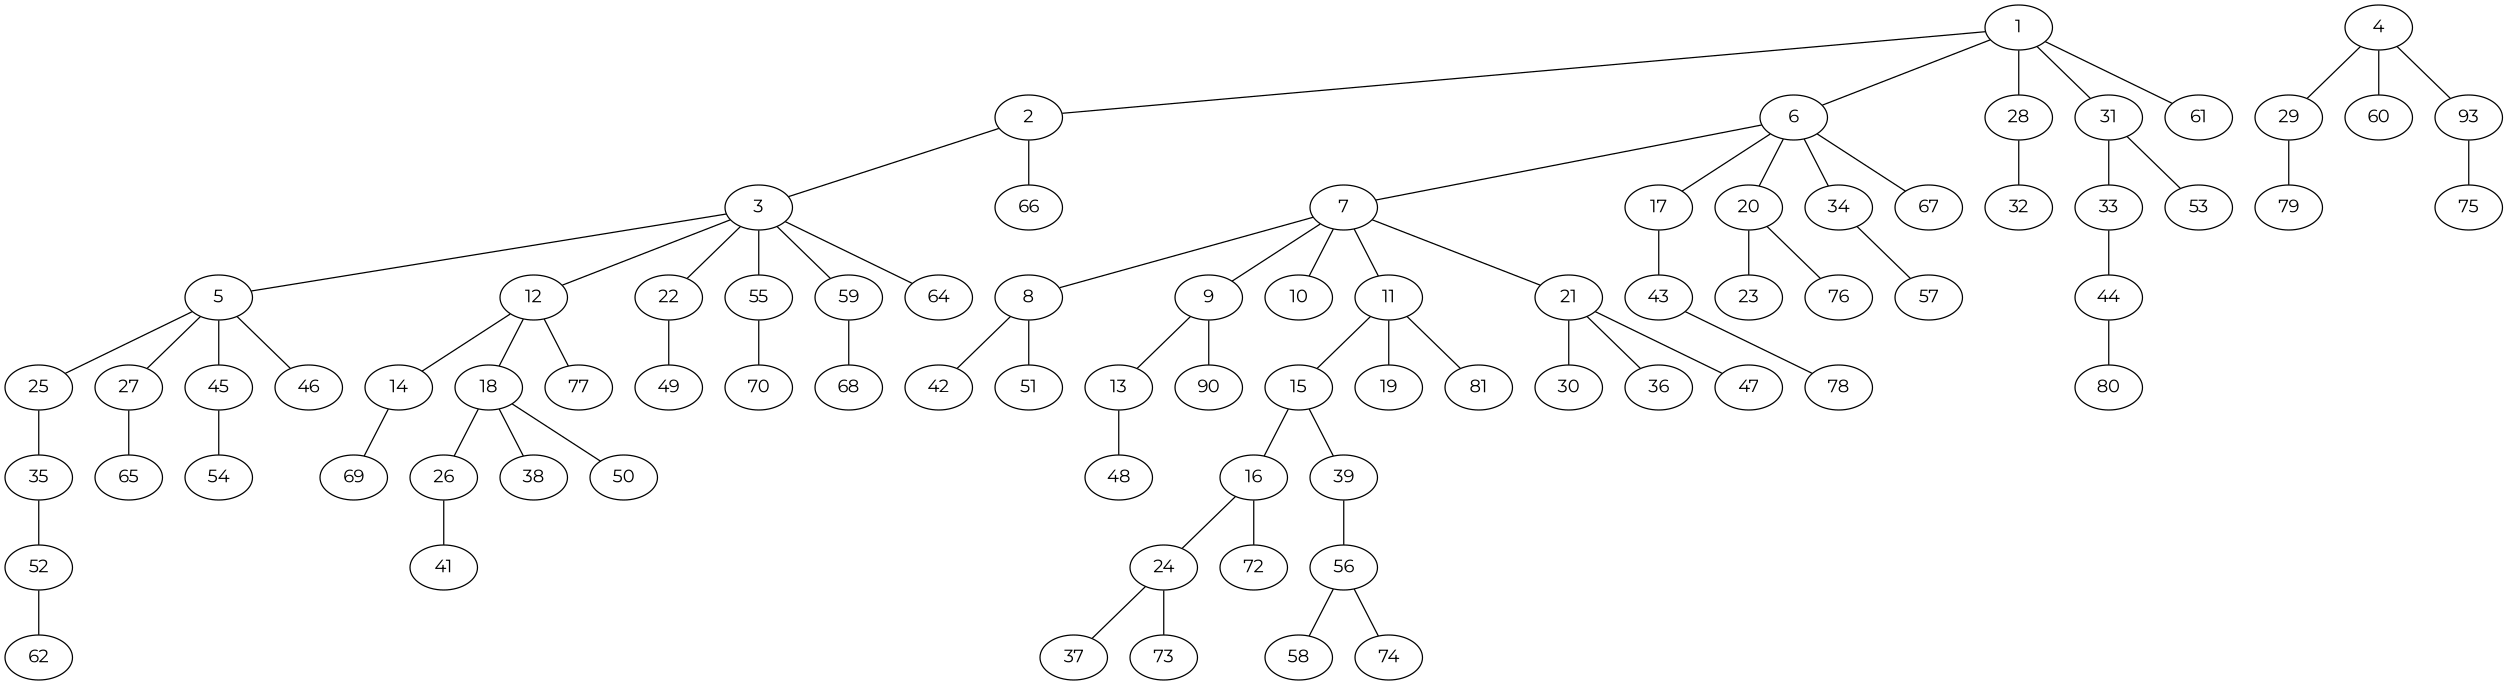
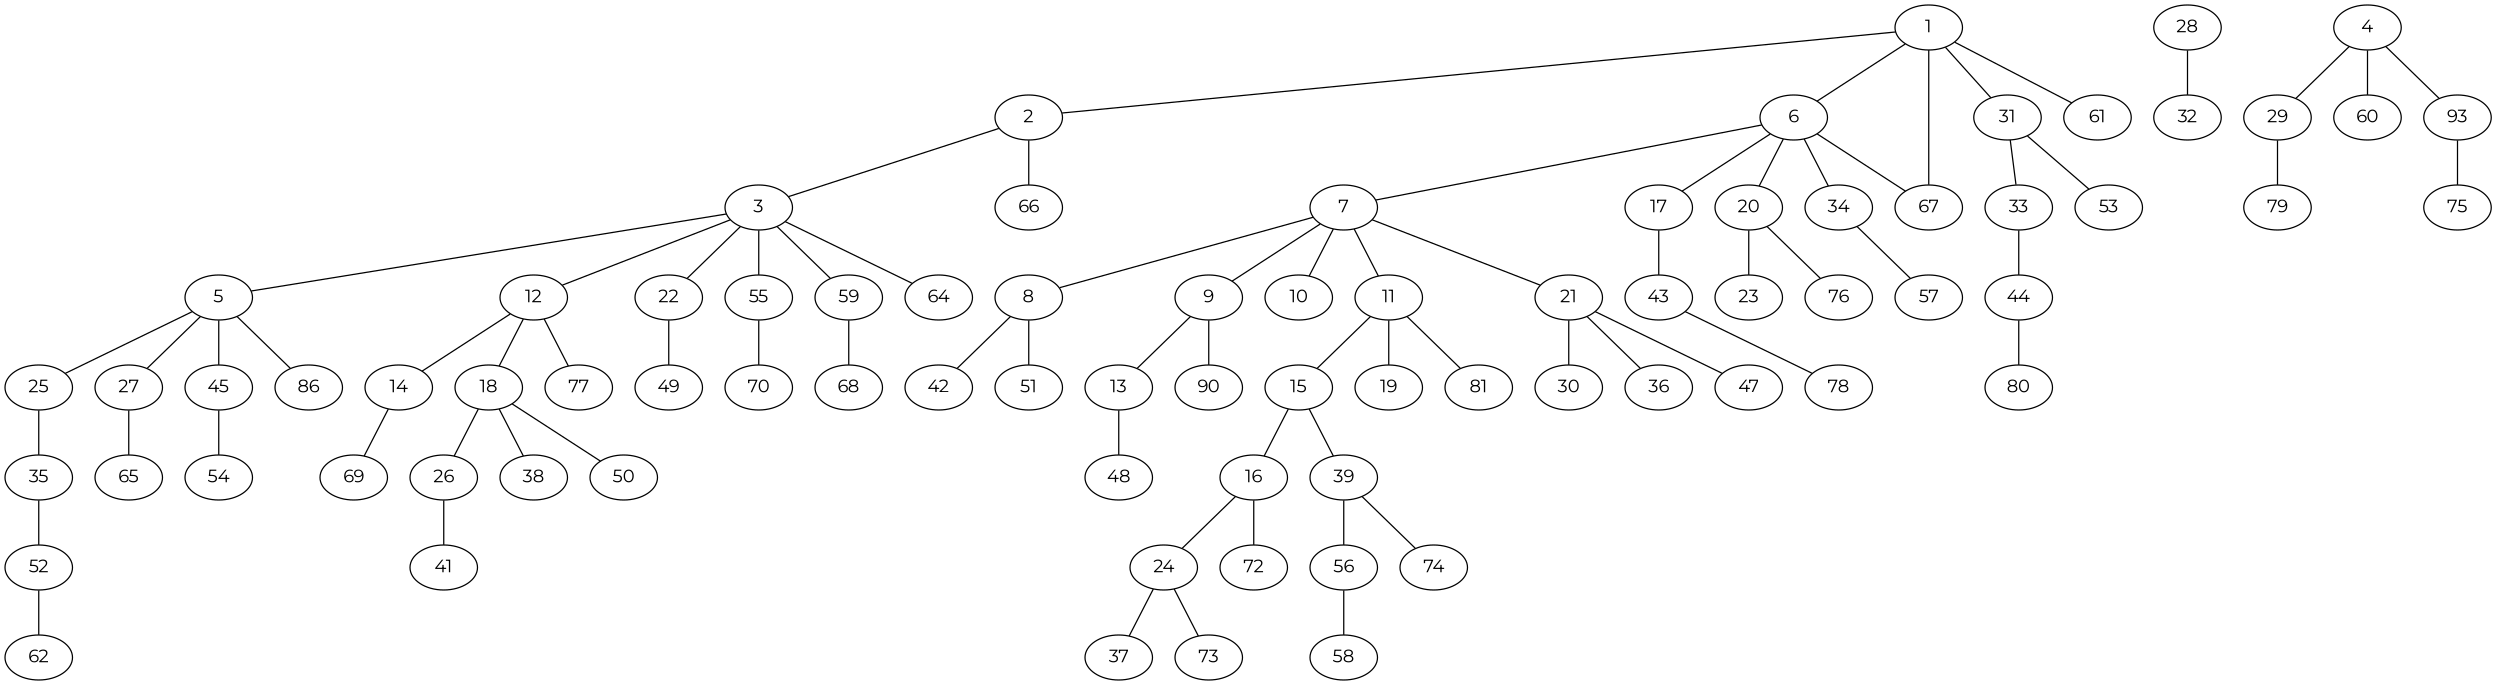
edge "1" -- "28": now "1" -- "67"
node "46": label "46" -> "86"
edge "56" -- "74": now "39" -- "74"
